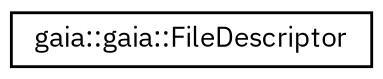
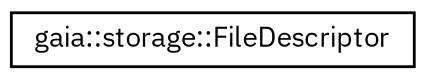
node "gaia::gaia::FileDescriptor": label "gaia::gaia::FileDescriptor" -> "gaia::storage::FileDescriptor"
